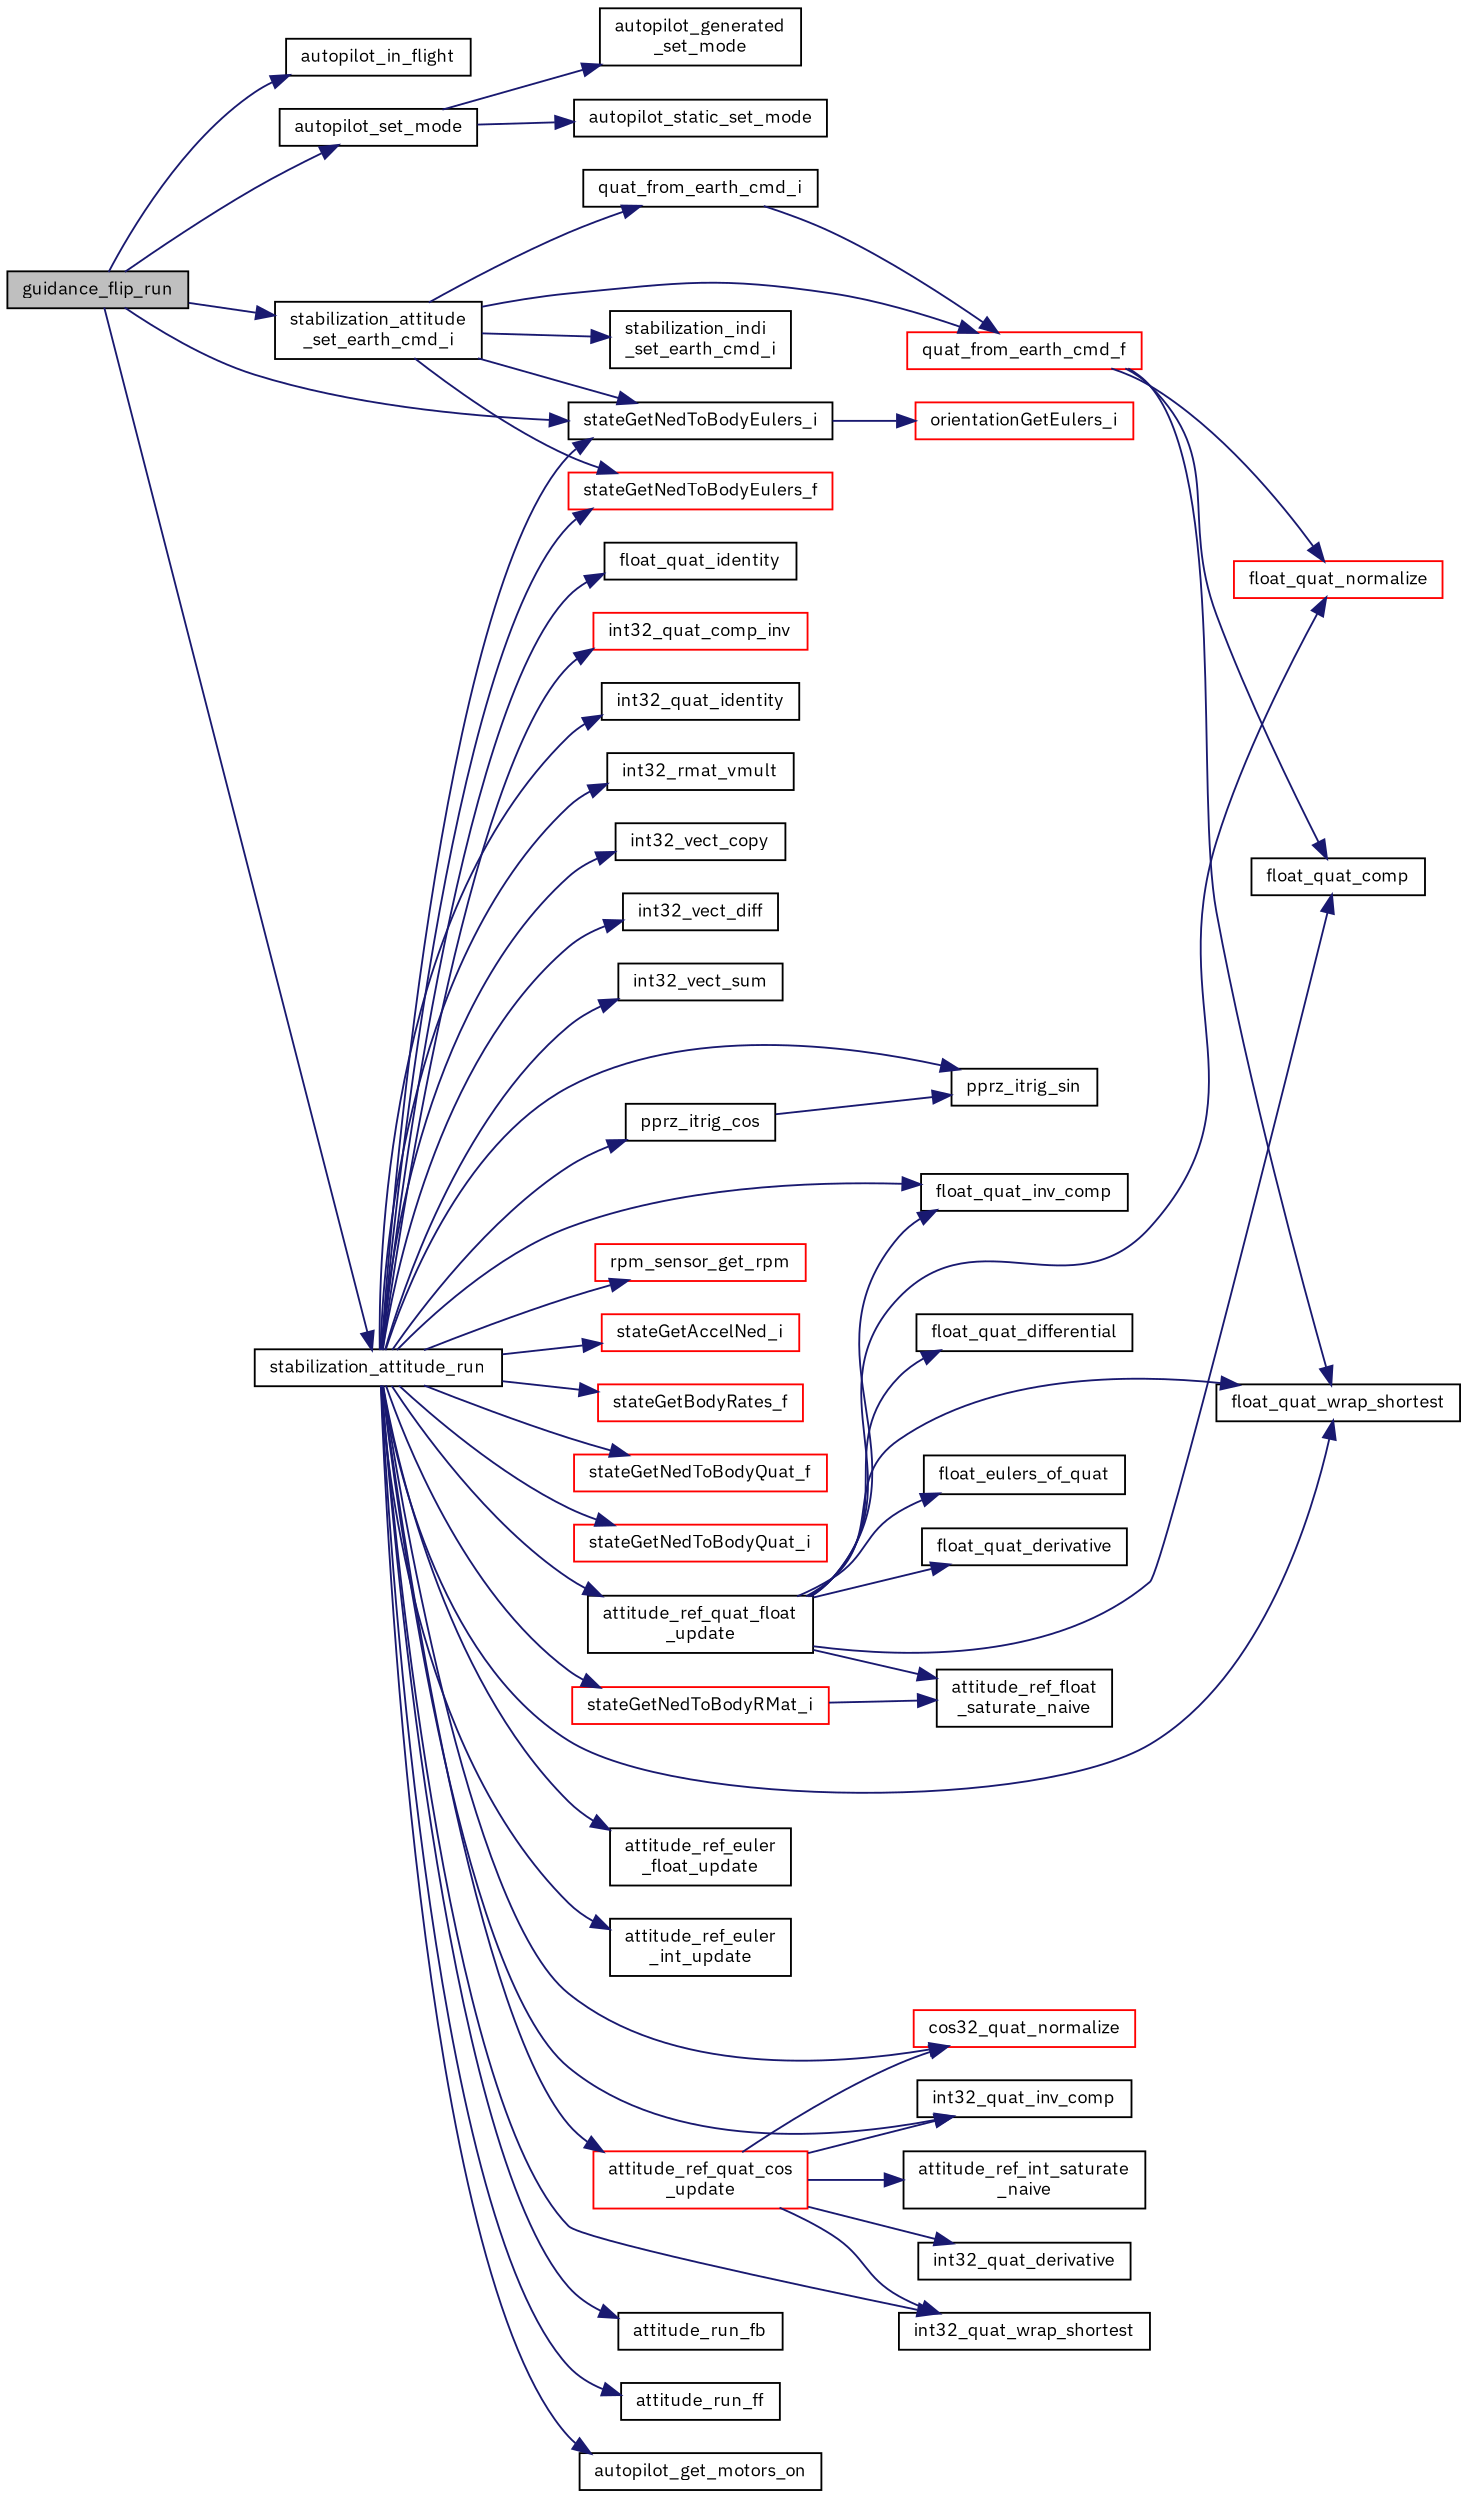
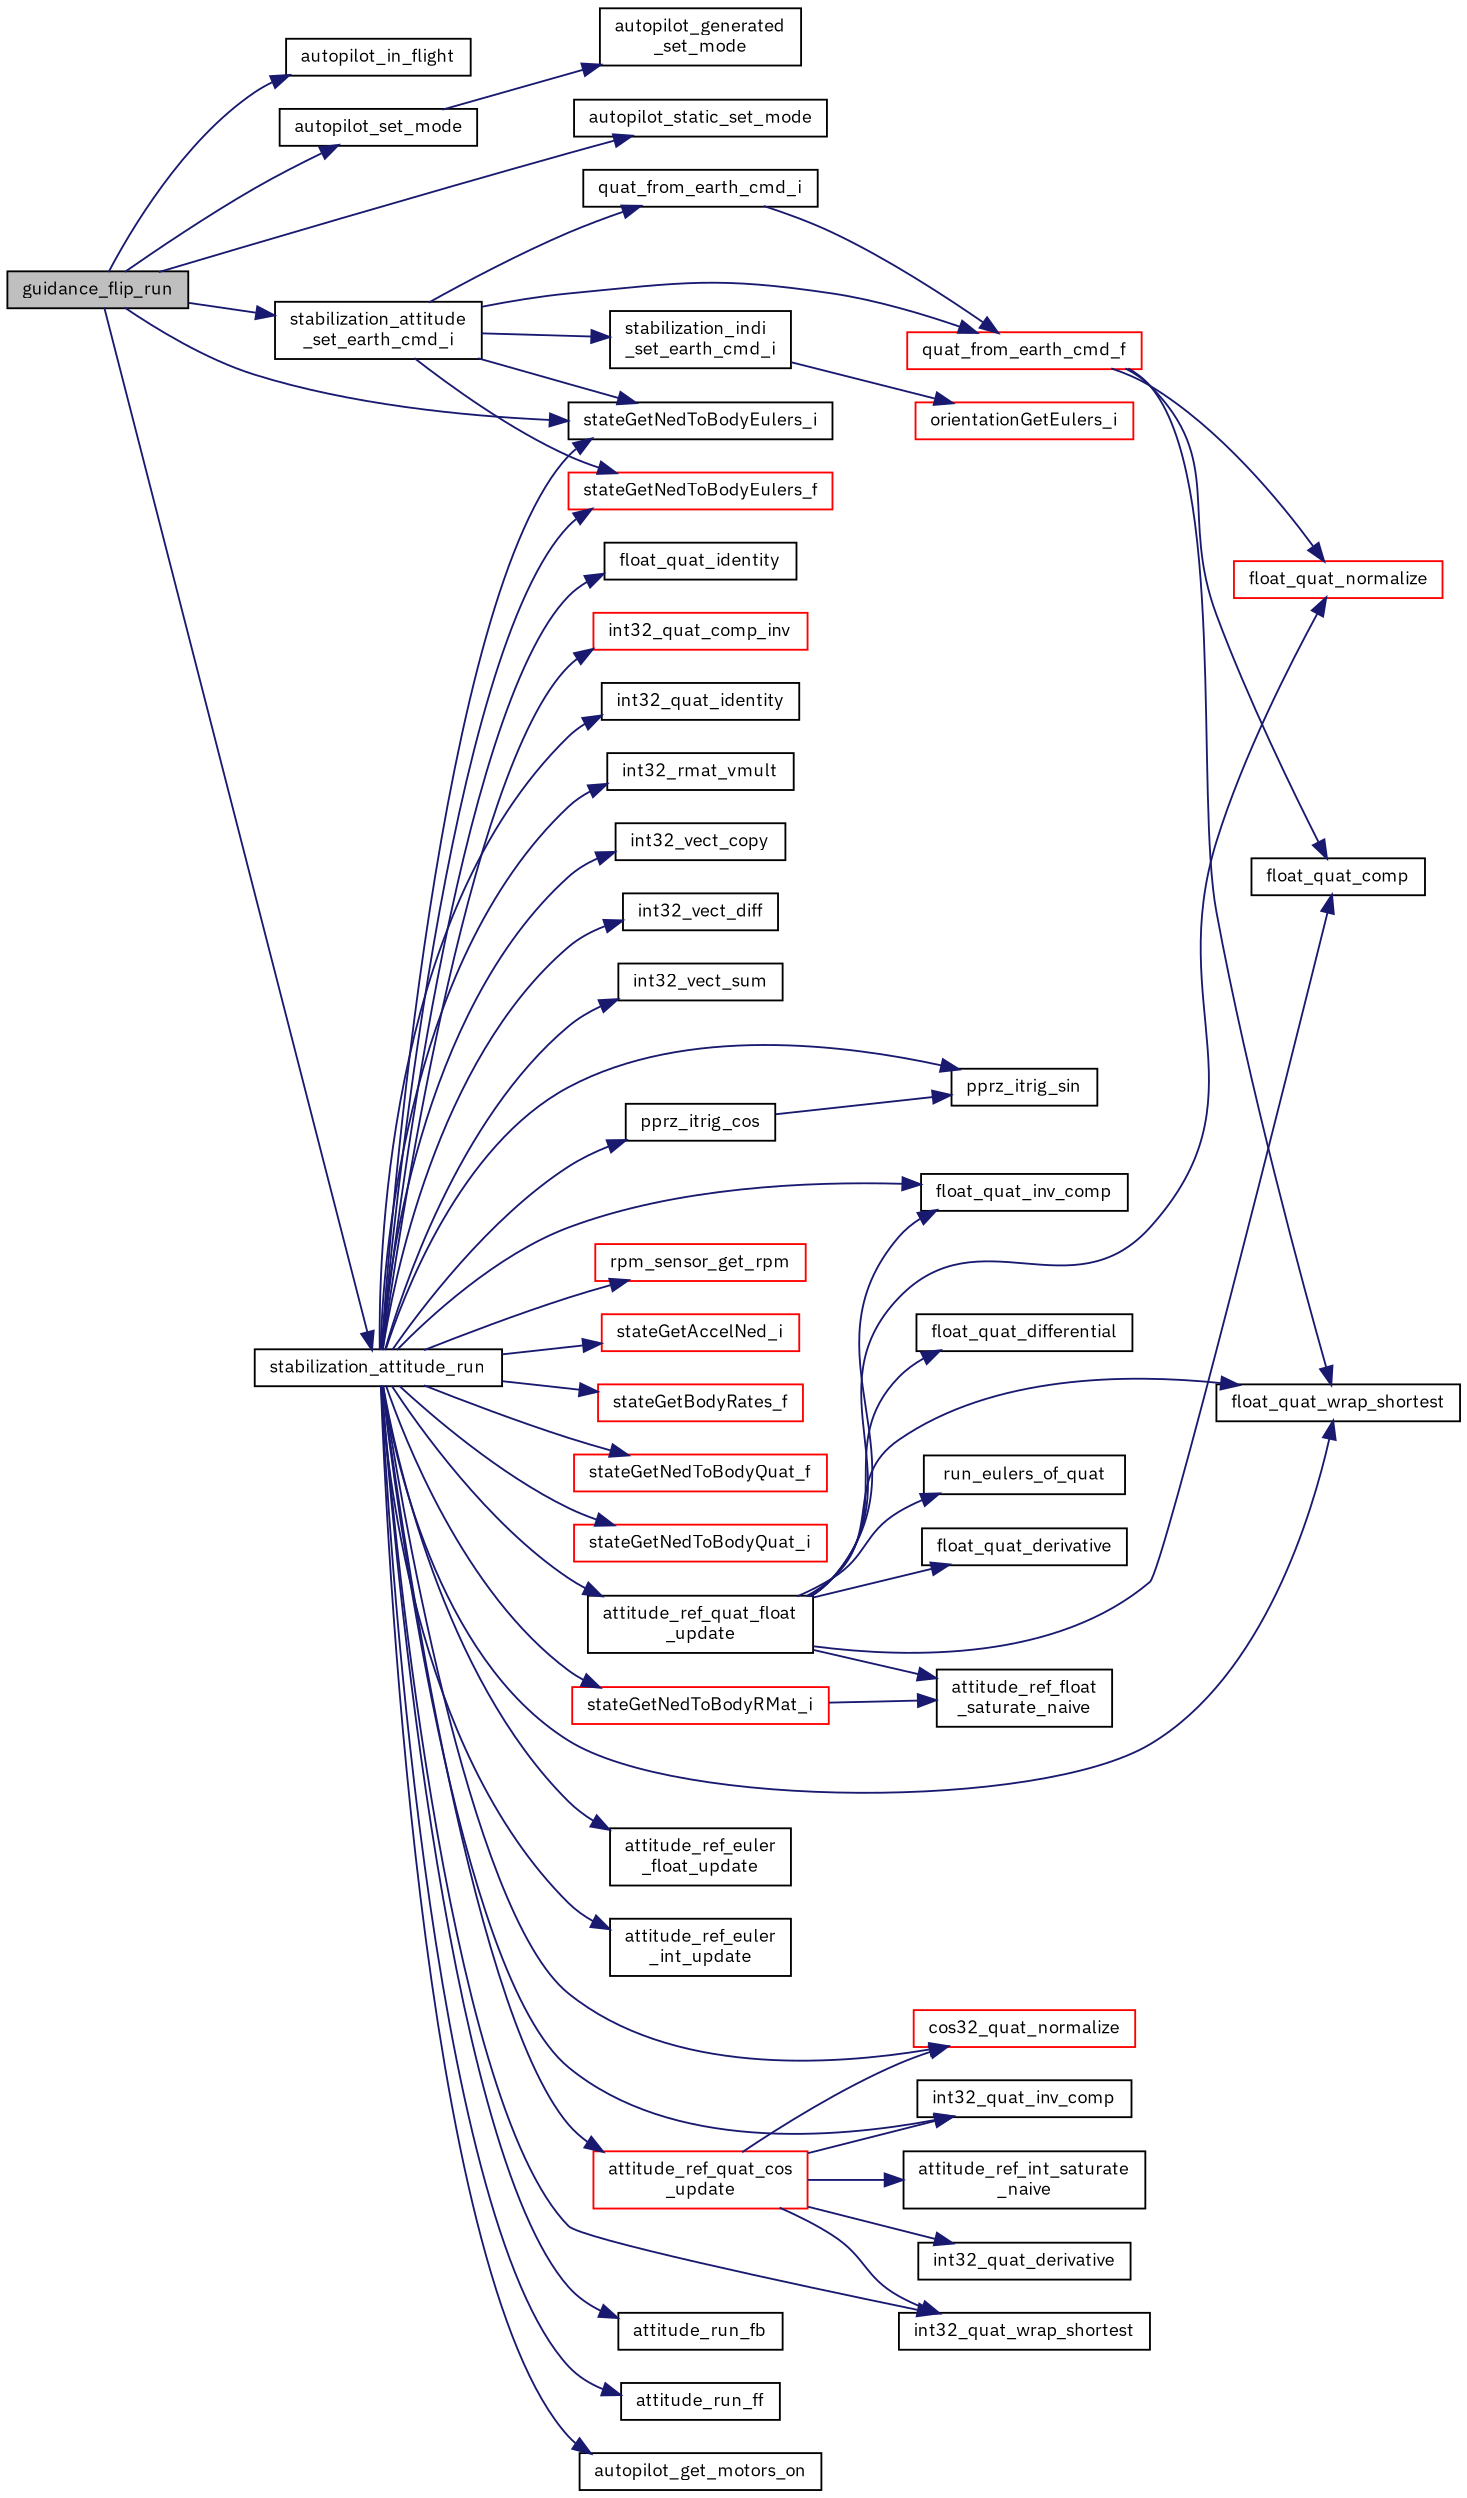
edge "autopilot_set_mode" -> "autopilot_static_set_mode": now "guidance_flip_run" -> "autopilot_static_set_mode"
edge "stateGetNedToBodyEulers_i" -> "orientationGetEulers_i": now "stabilization_indi _set_earth_cmd_i" -> "orientationGetEulers_i"
node "float_eulers_of_quat": label "float_eulers_of_quat" -> "run_eulers_of_quat"
